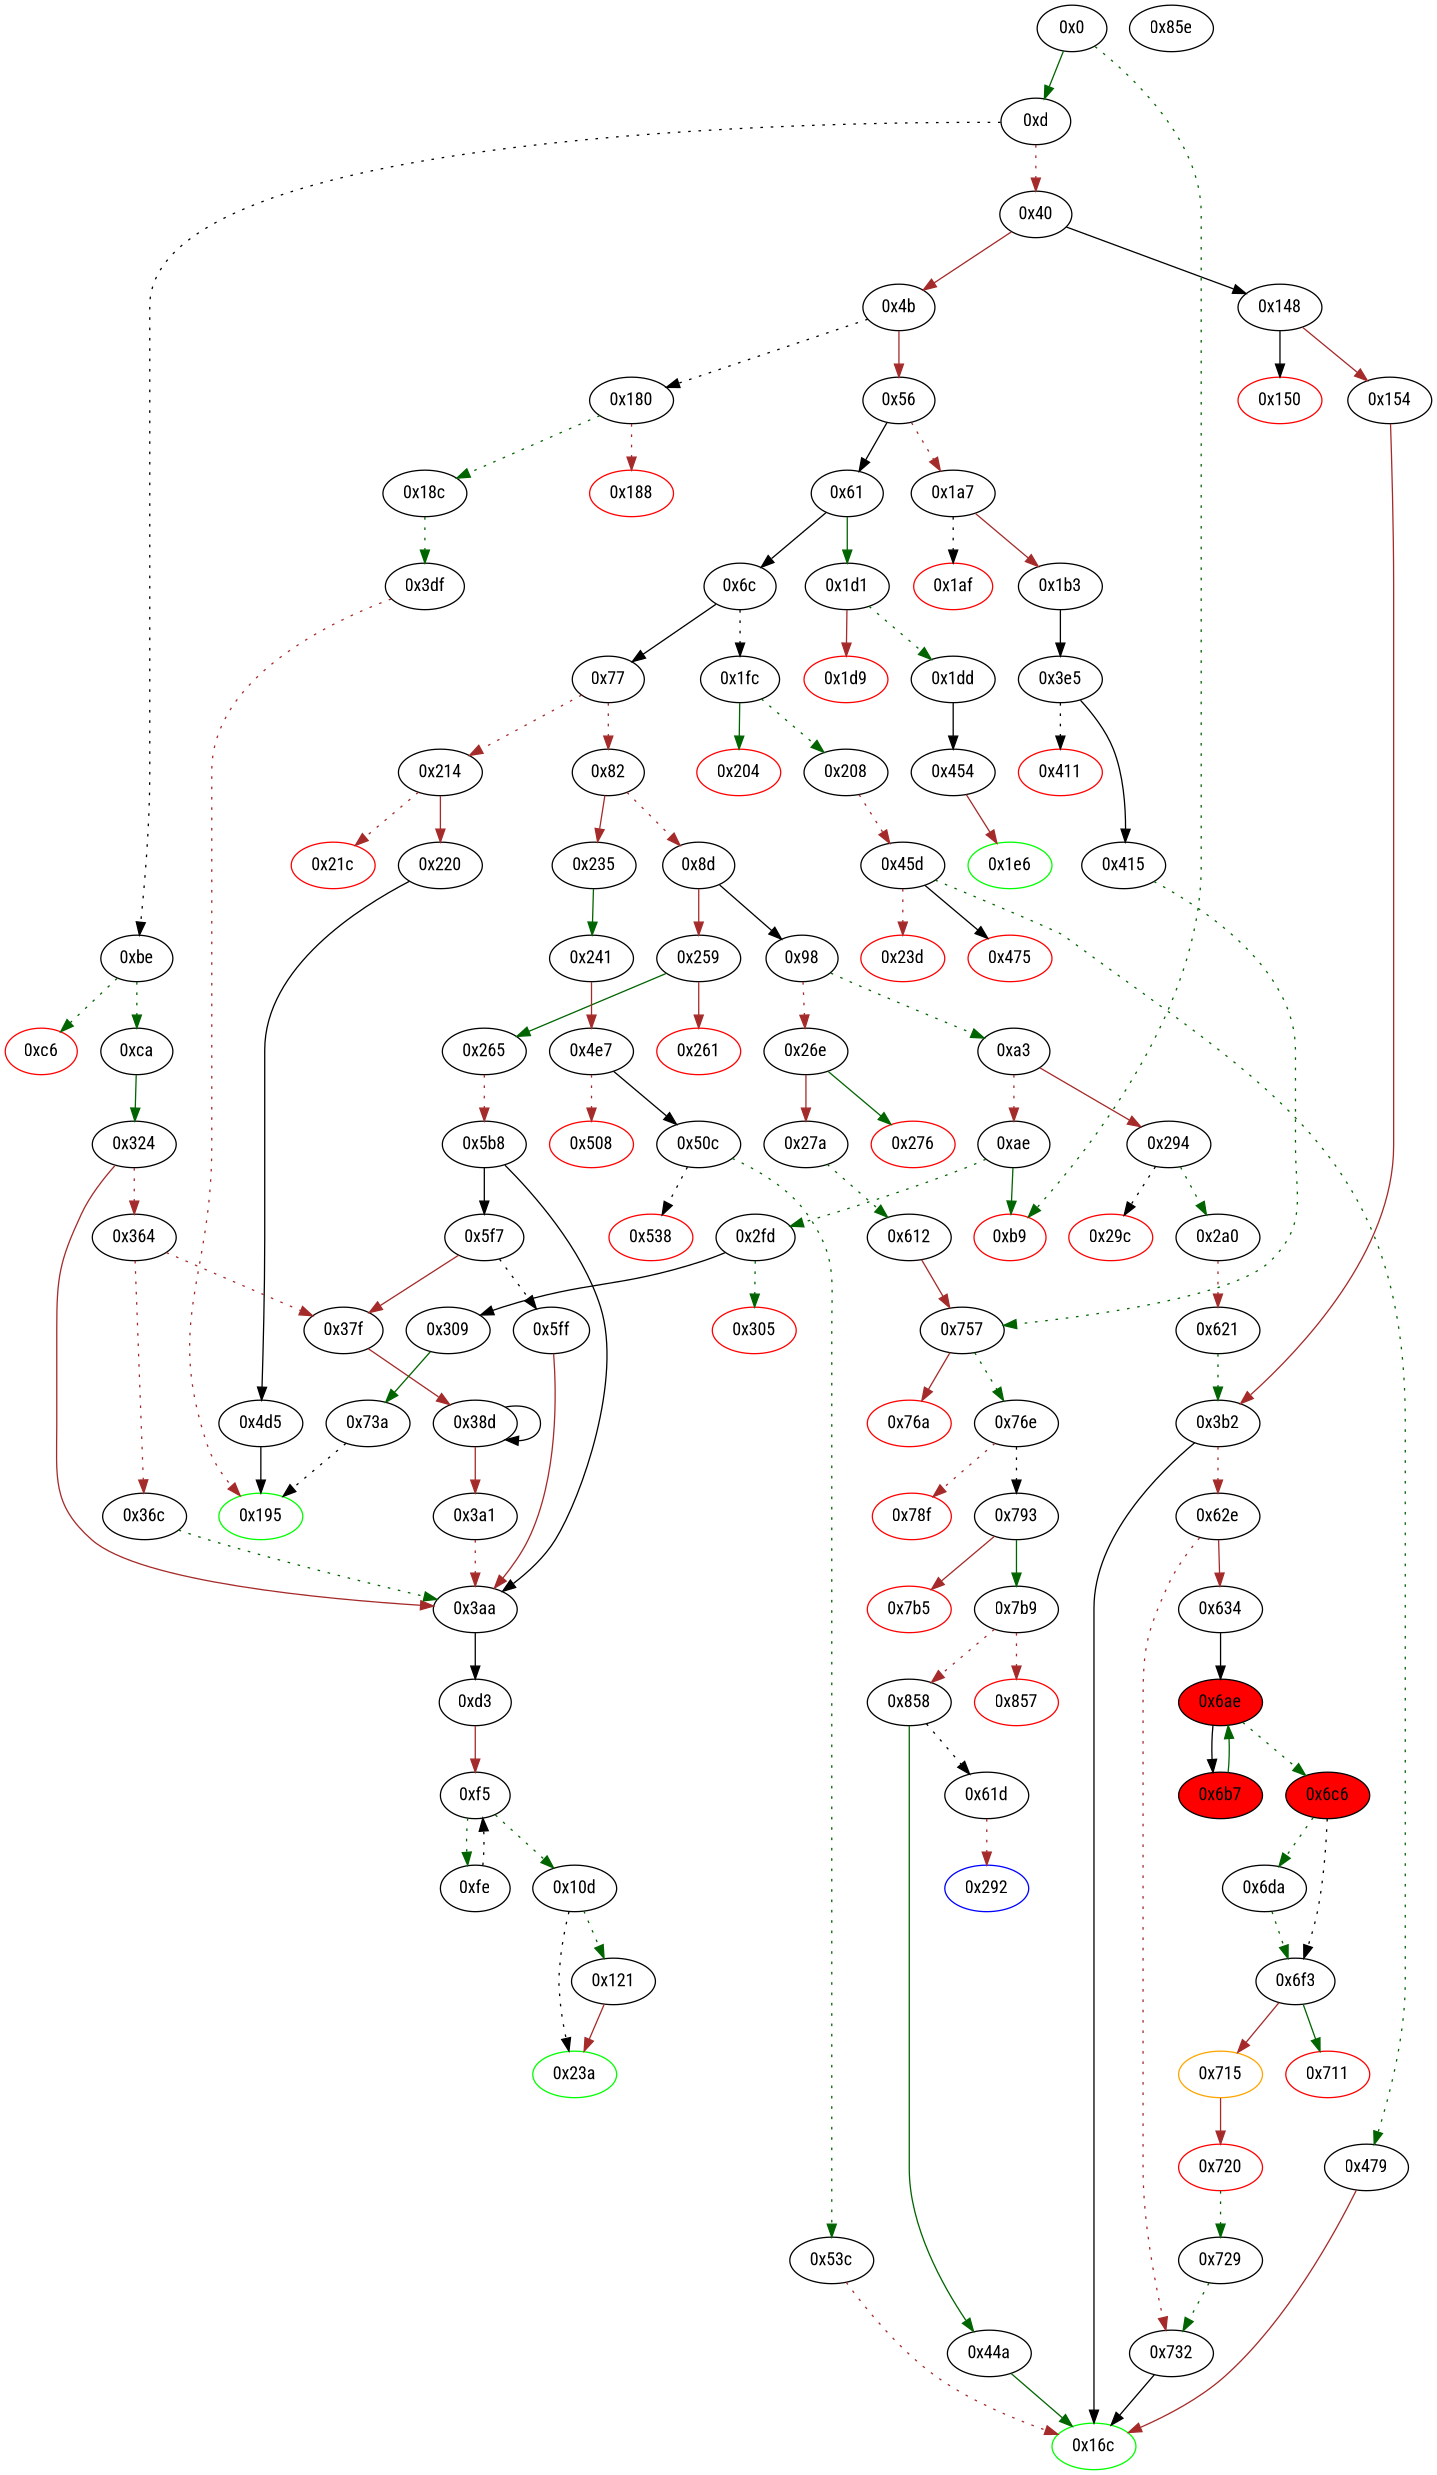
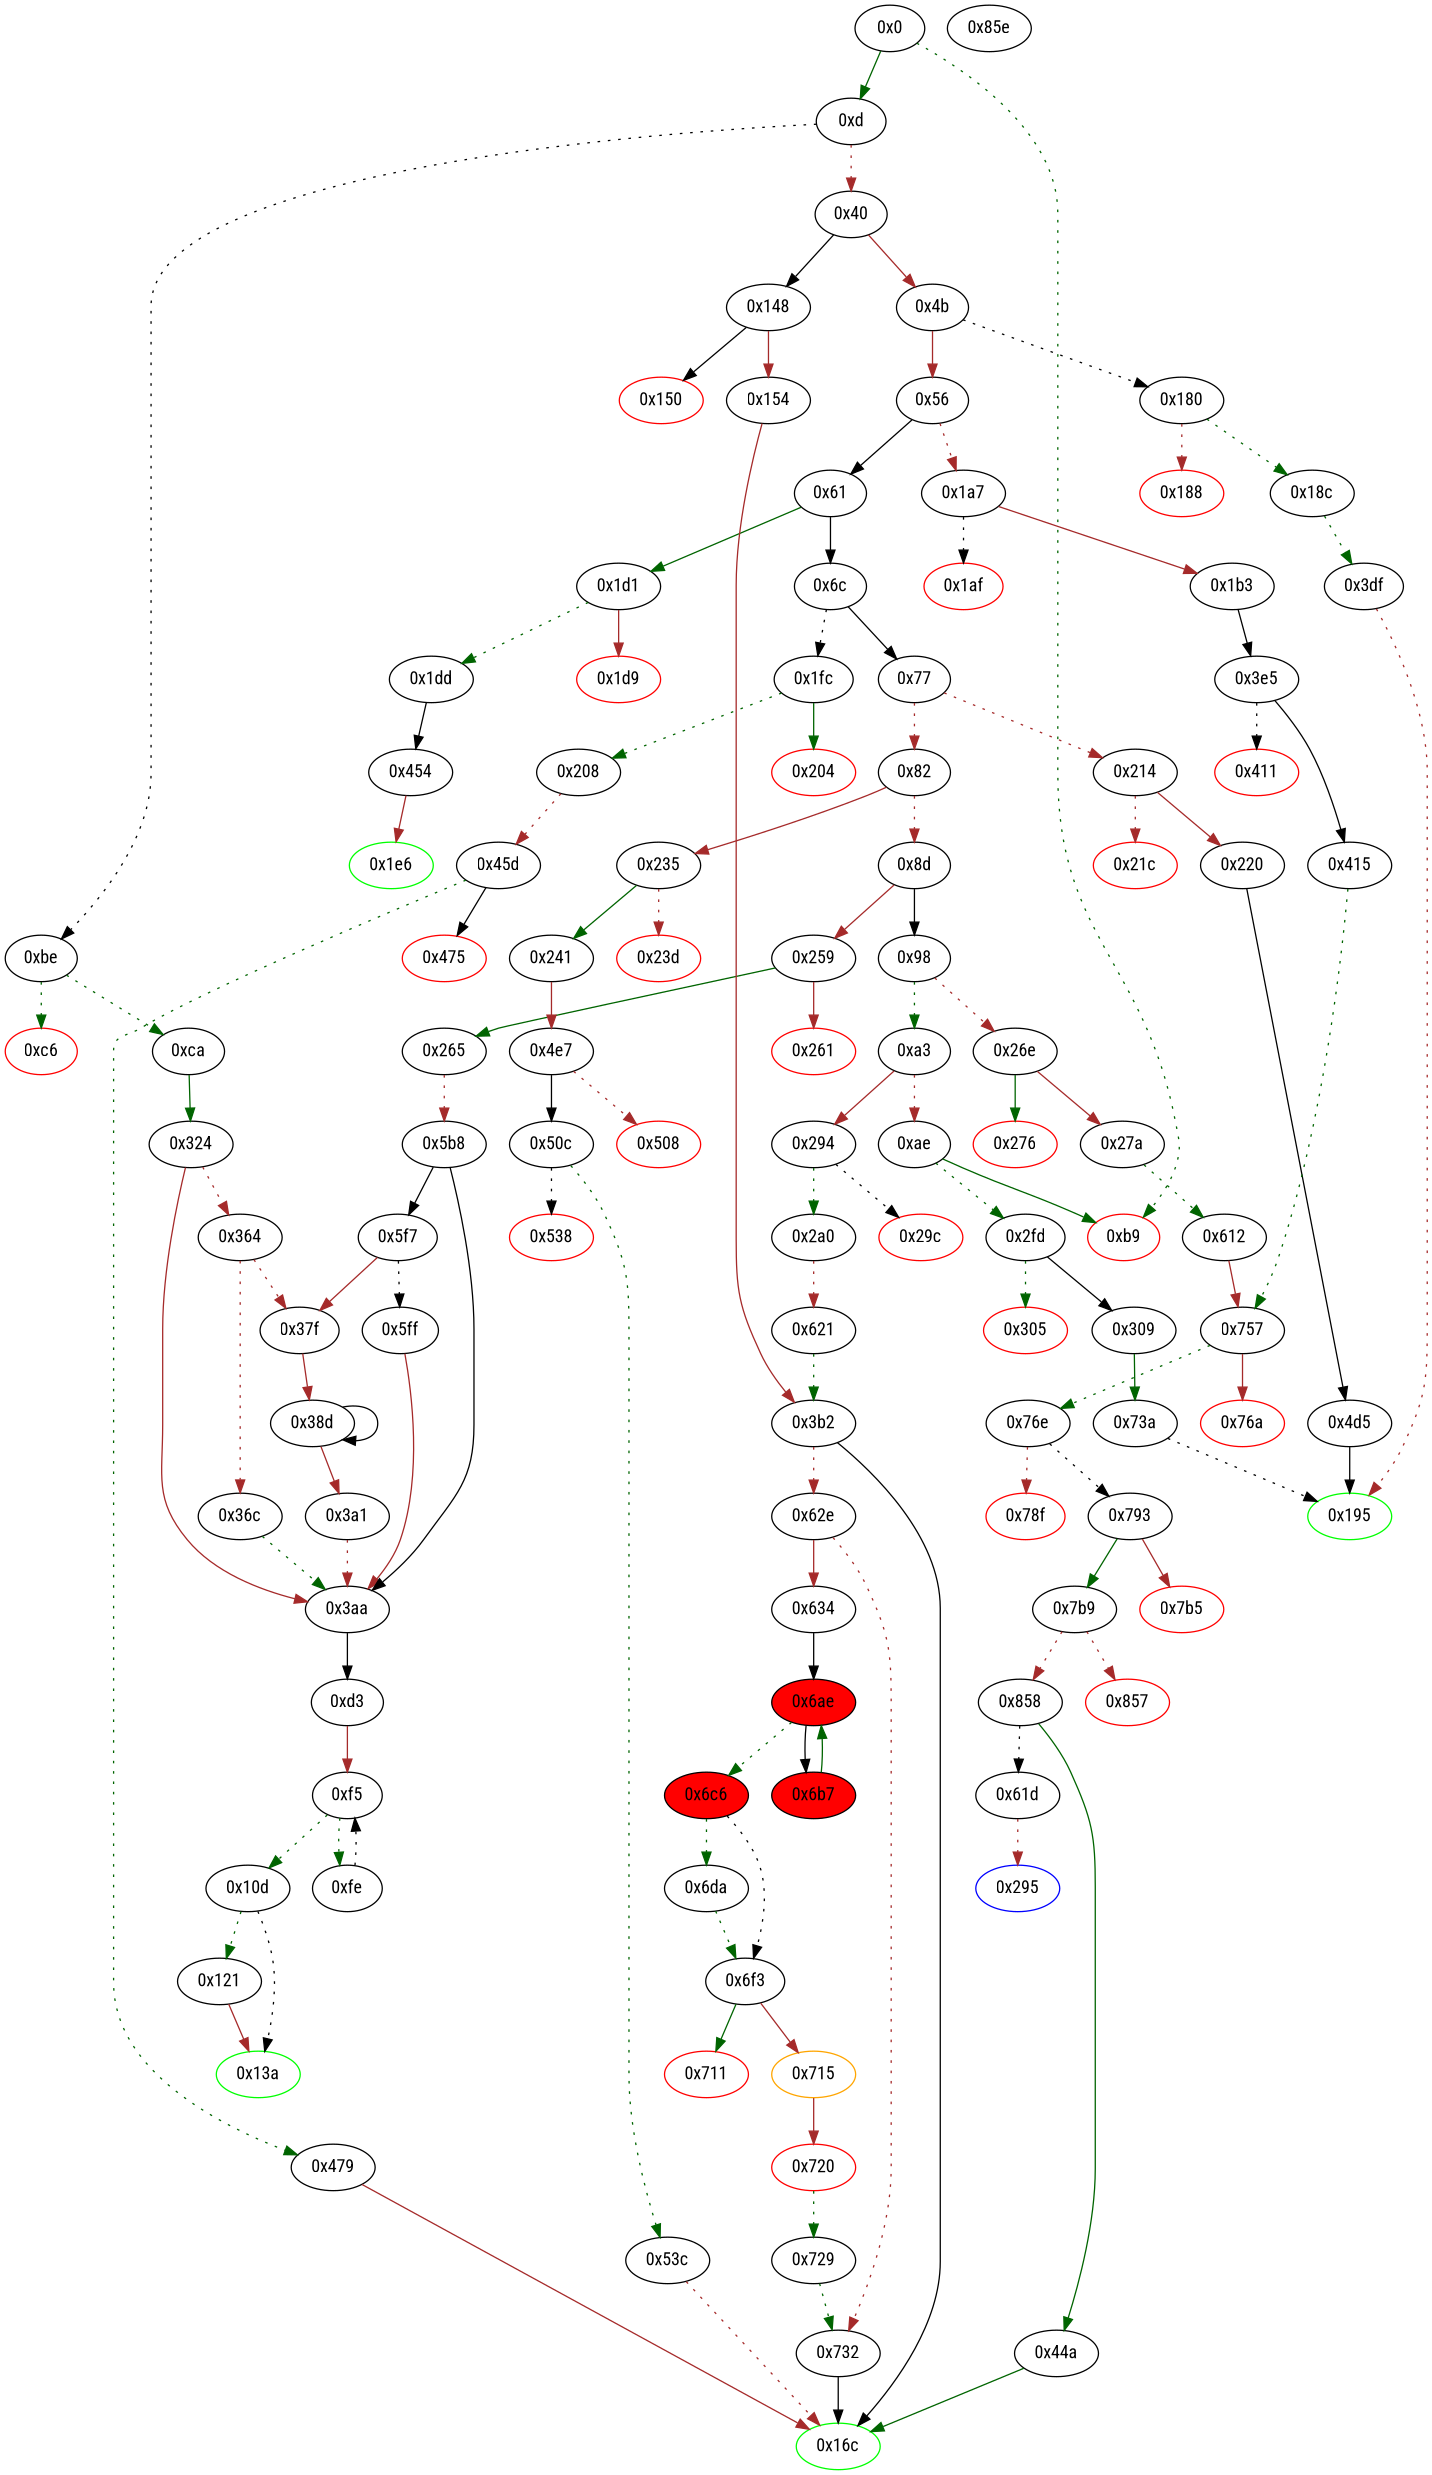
edge "0x45d" -> "0x23d": now "0x235" -> "0x23d"
node "0x292": label "0x292" -> "0x295"
node "0x23a": label "0x23a" -> "0x13a"
